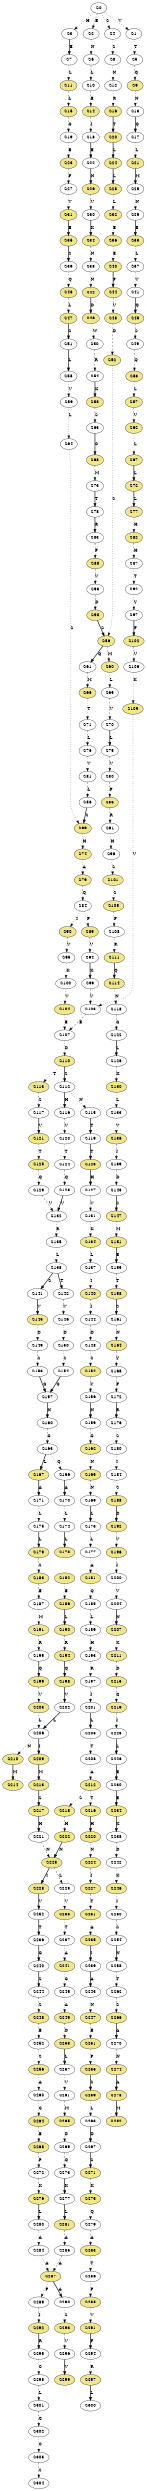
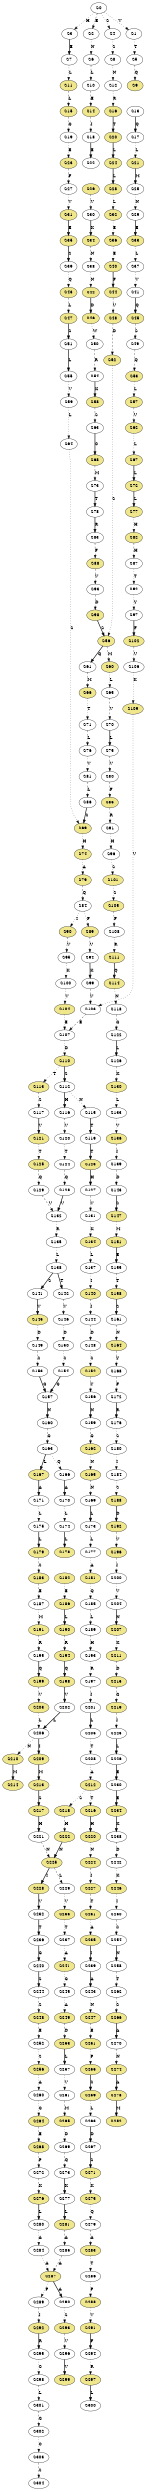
edge "S9" -> "S13": removed, label "N"
edge "S22" -> "S26": removed, label "N"
